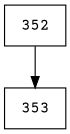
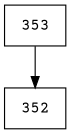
edge "352" -> "353": reversed
